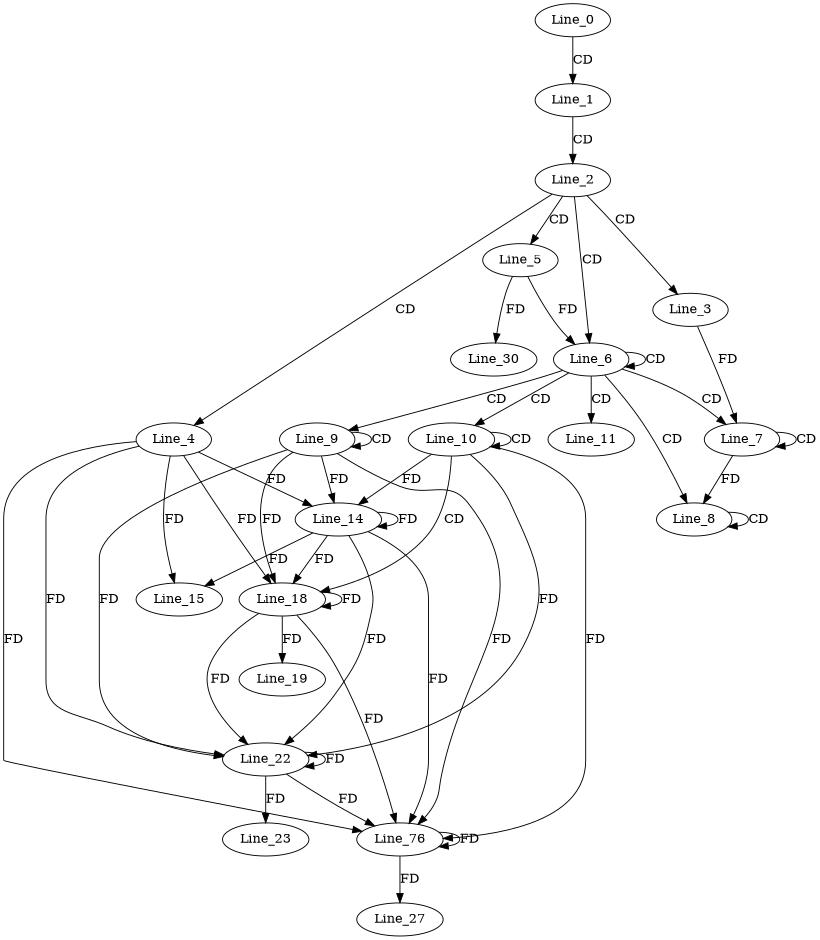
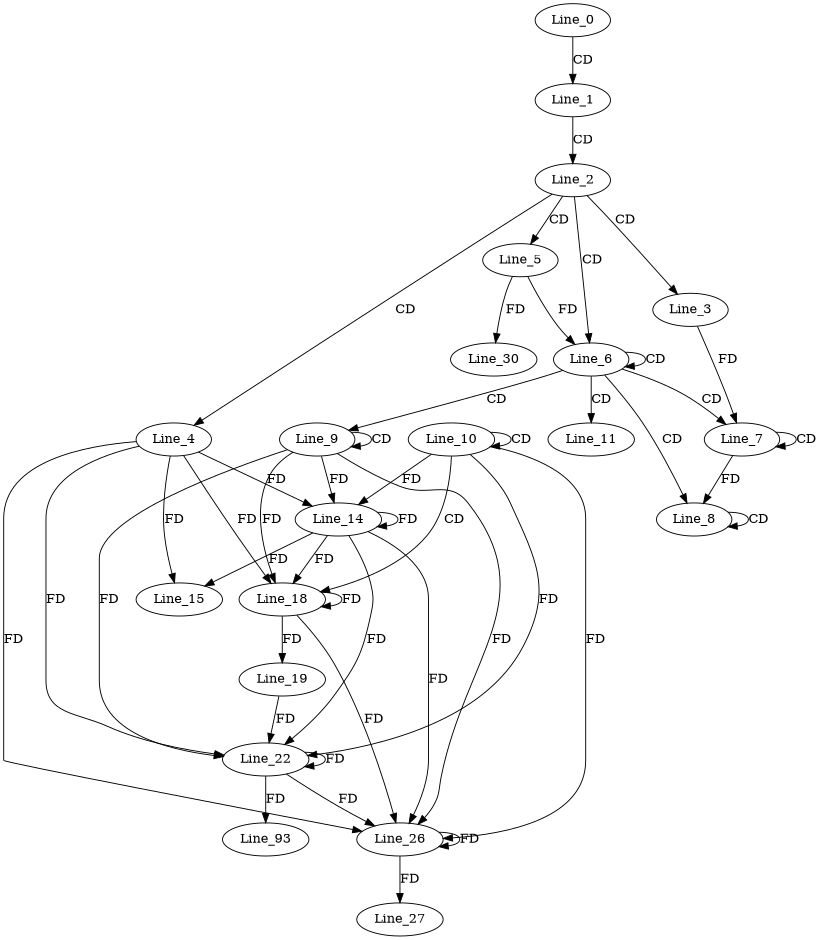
edge "Line_6" -> "Line_10": removed, label "CD"
edge "Line_18" -> "Line_22": now "Line_19" -> "Line_22"
node "Line_23": label "Line_23" -> "Line_93"
node "Line_76": label "Line_76" -> "Line_26"
